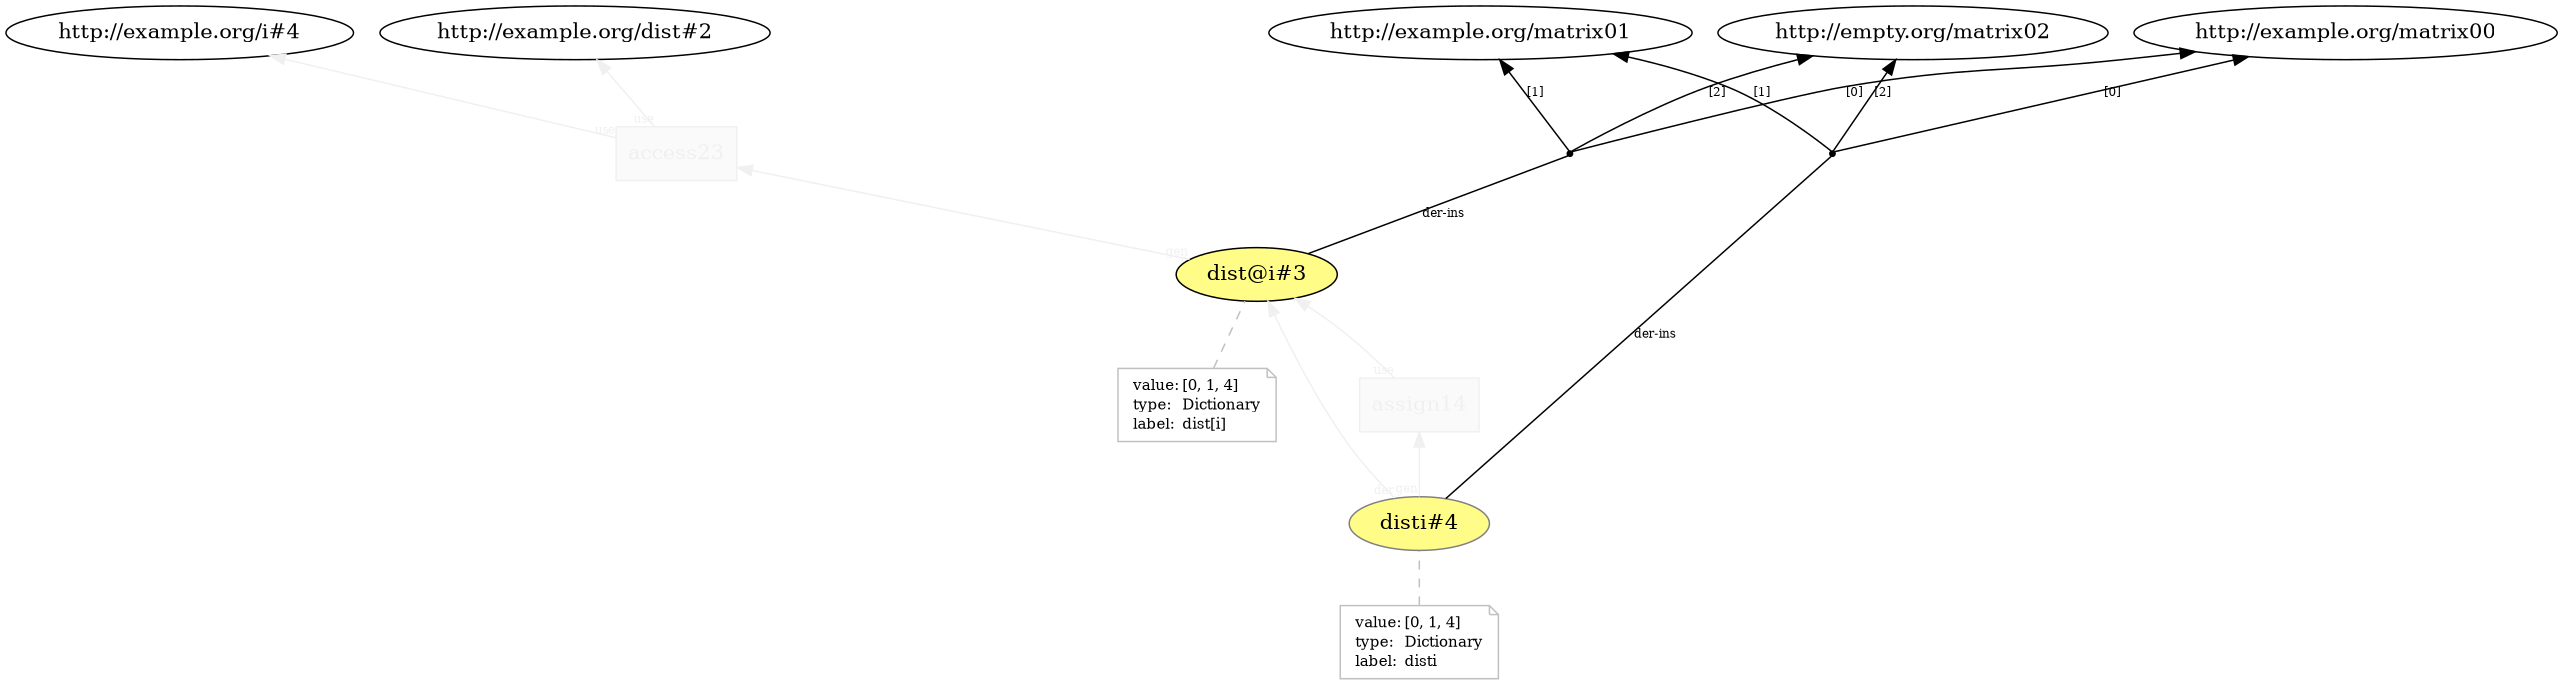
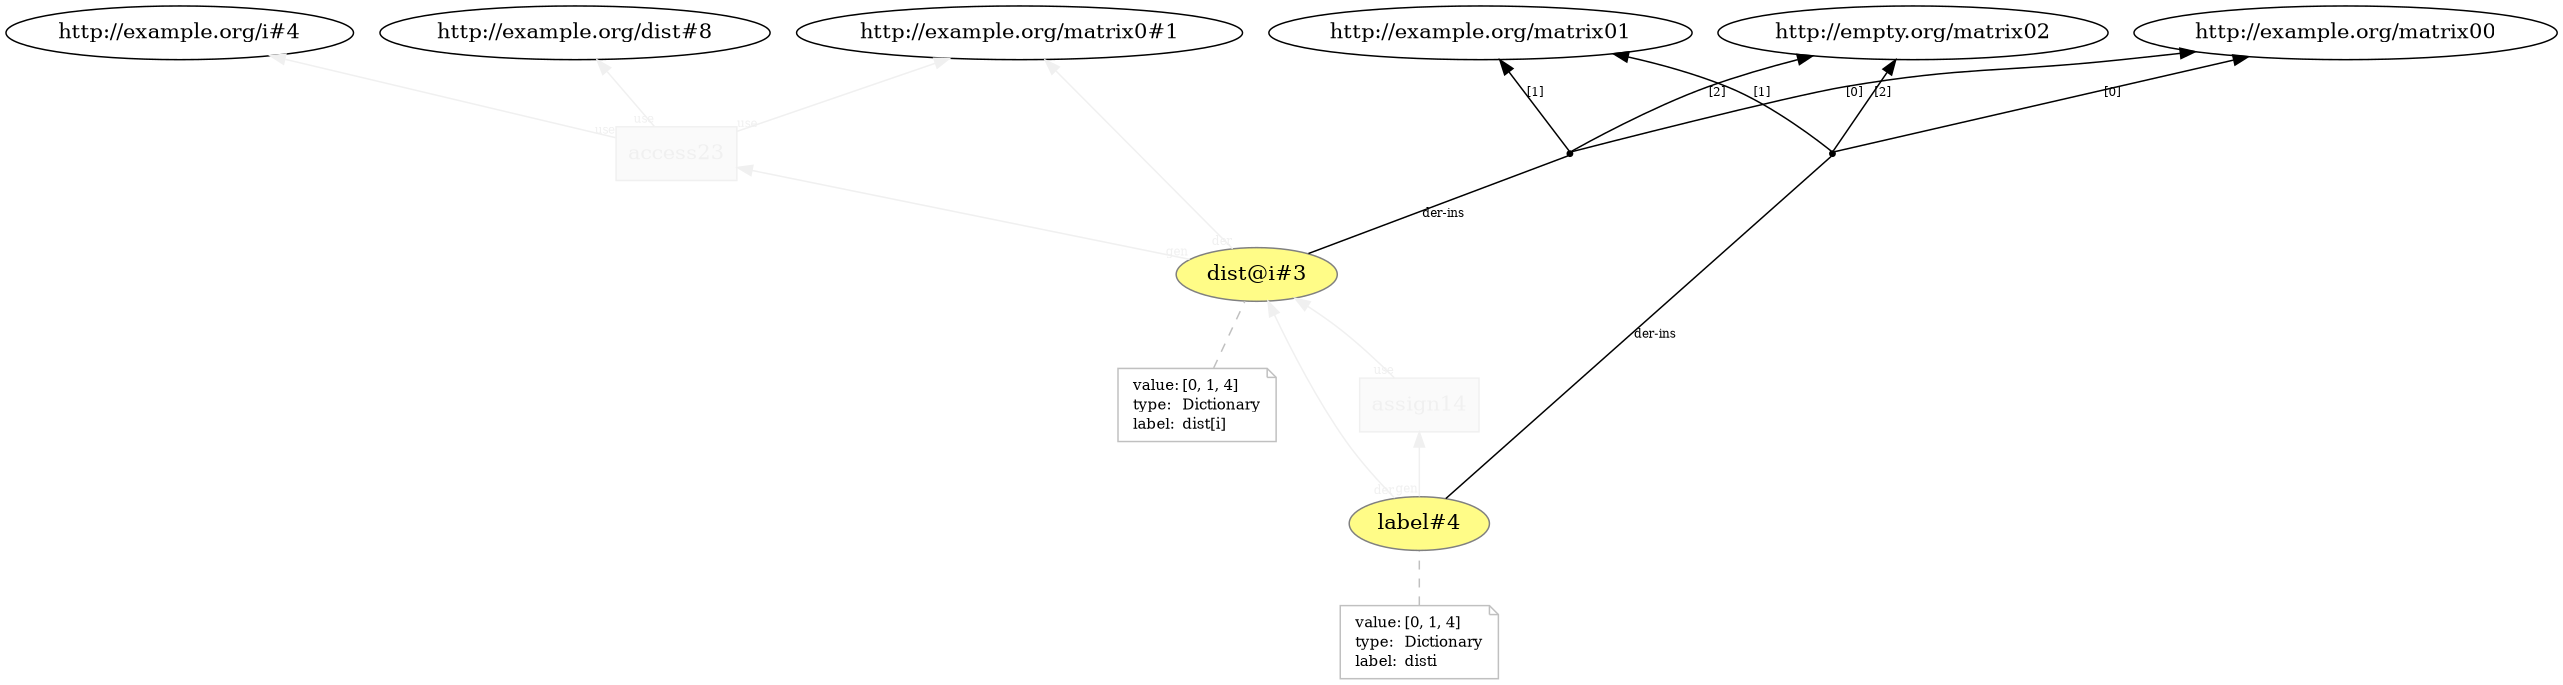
node "http://example.org/dist#2": label "http://example.org/dist#2" -> "http://example.org/dist#8"
node "http://example.org/matrix0#1": added
node "dist@i#3": color black -> #808080
node "disti#4": label "disti#4" -> "label#4"
